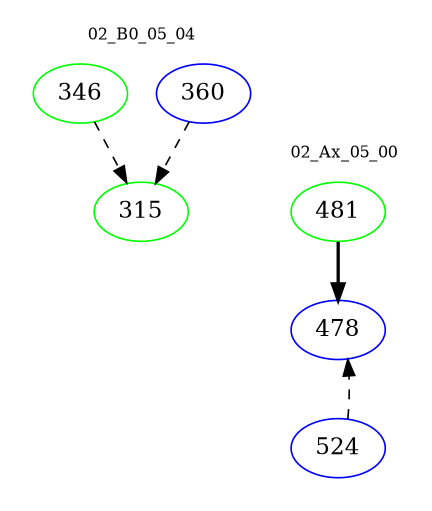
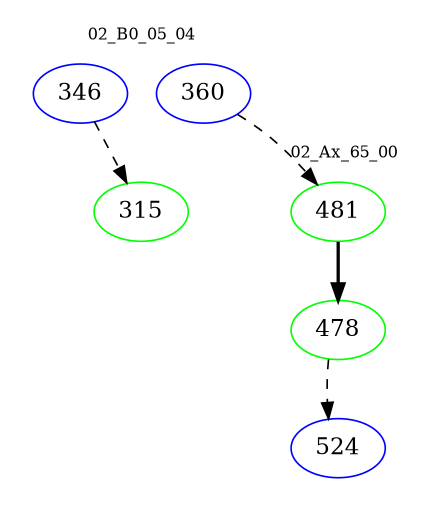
node "346": color green -> blue
edge "360" -> "315": now "360" -> "481"
cluster "02_Ax_05_00": label "02_Ax_05_00" -> "02_Ax_65_00"
node "478": color blue -> green
edge "524" -> "478": reversed
